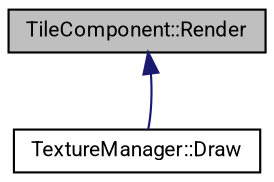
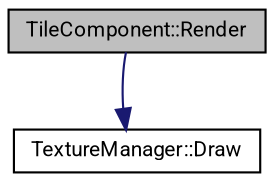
edge "TextureManager::Draw" -> "TileComponent::Render": reversed
